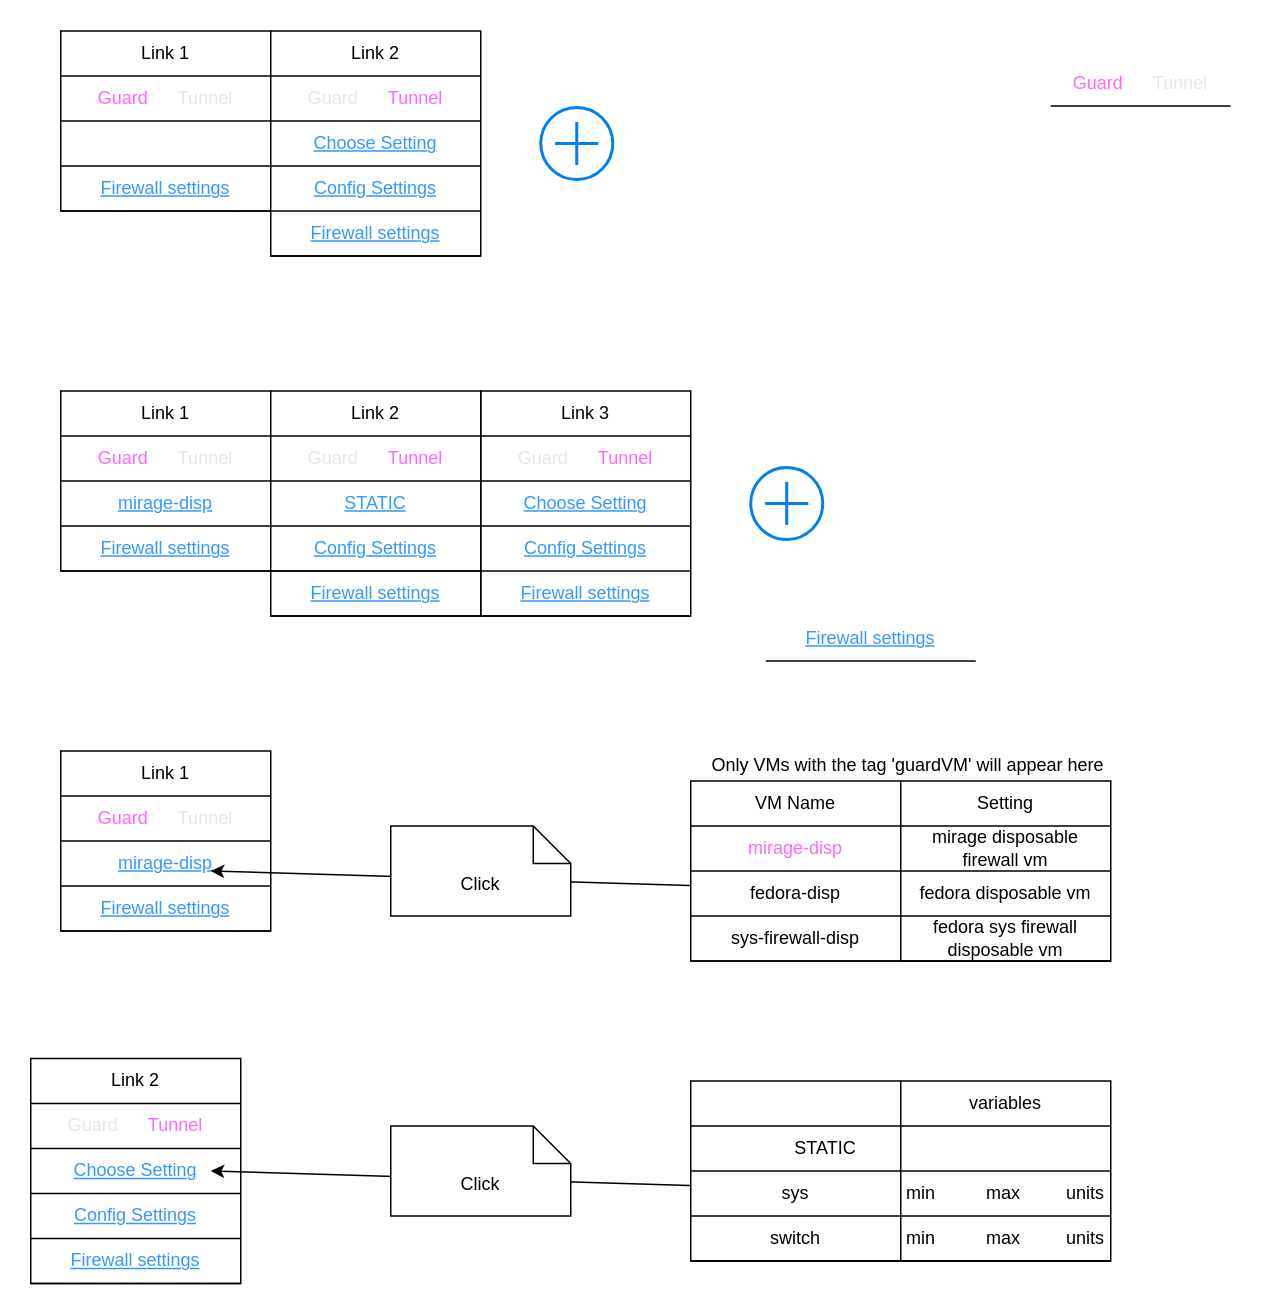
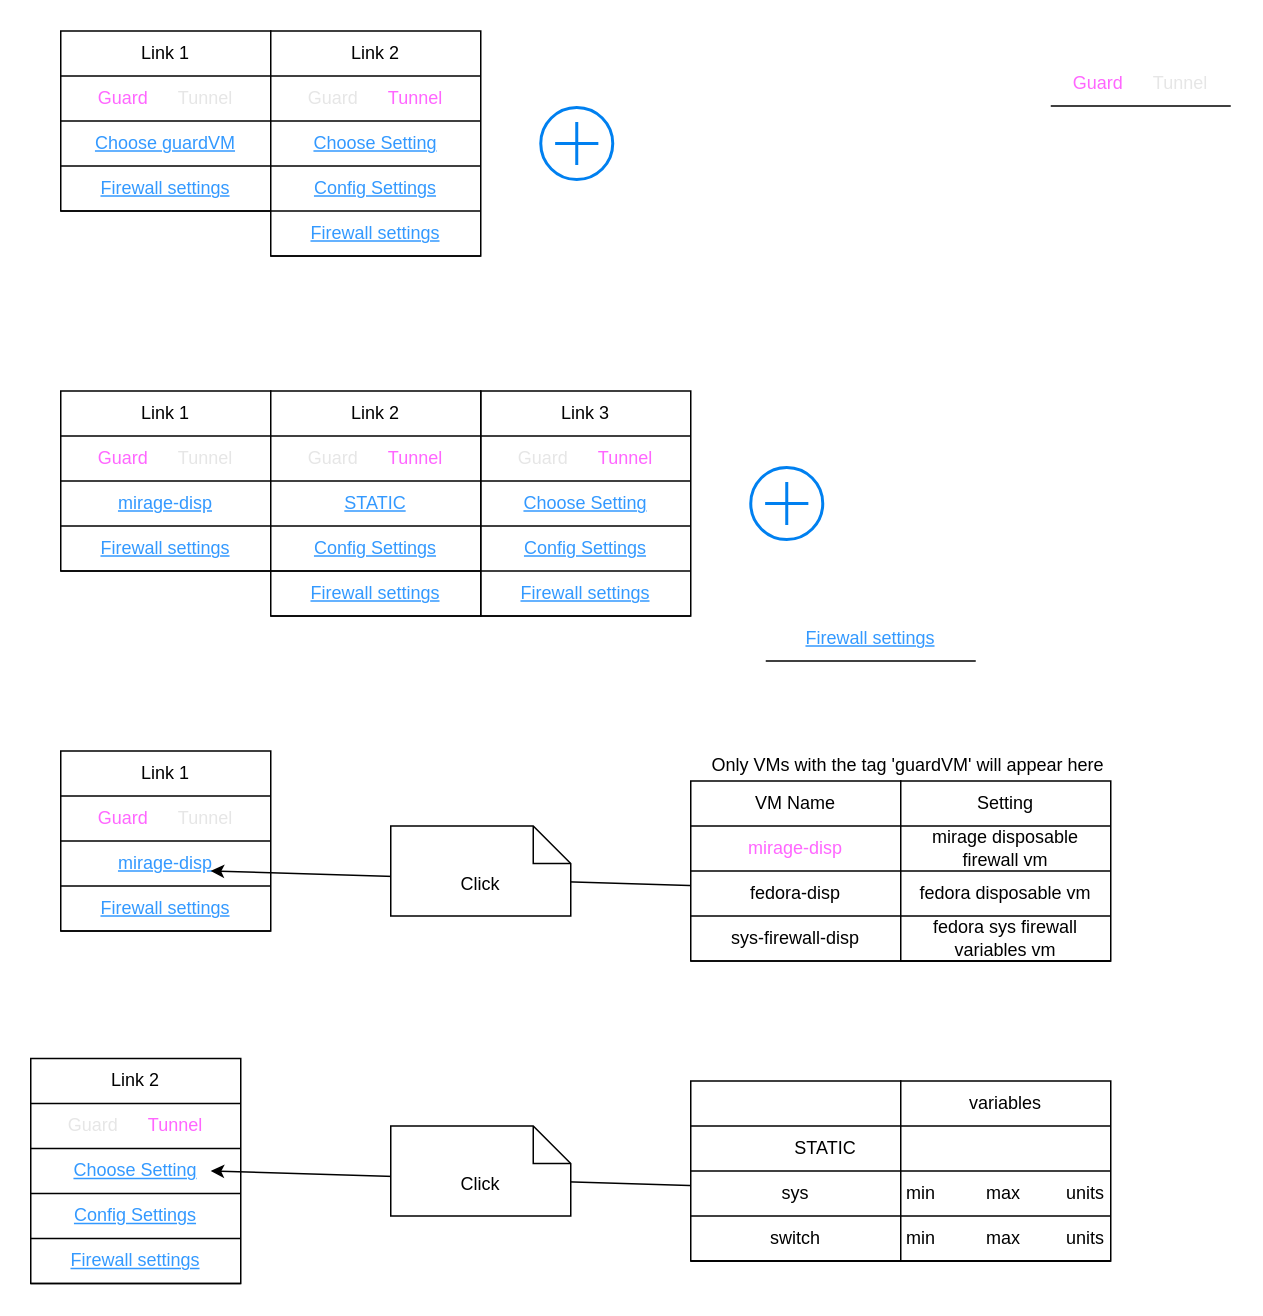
node "Choose guardVM": added
node "fedora sys firewall disposable vm": label "fedora sys firewall disposable vm" -> "fedora sys firewall variables vm"
